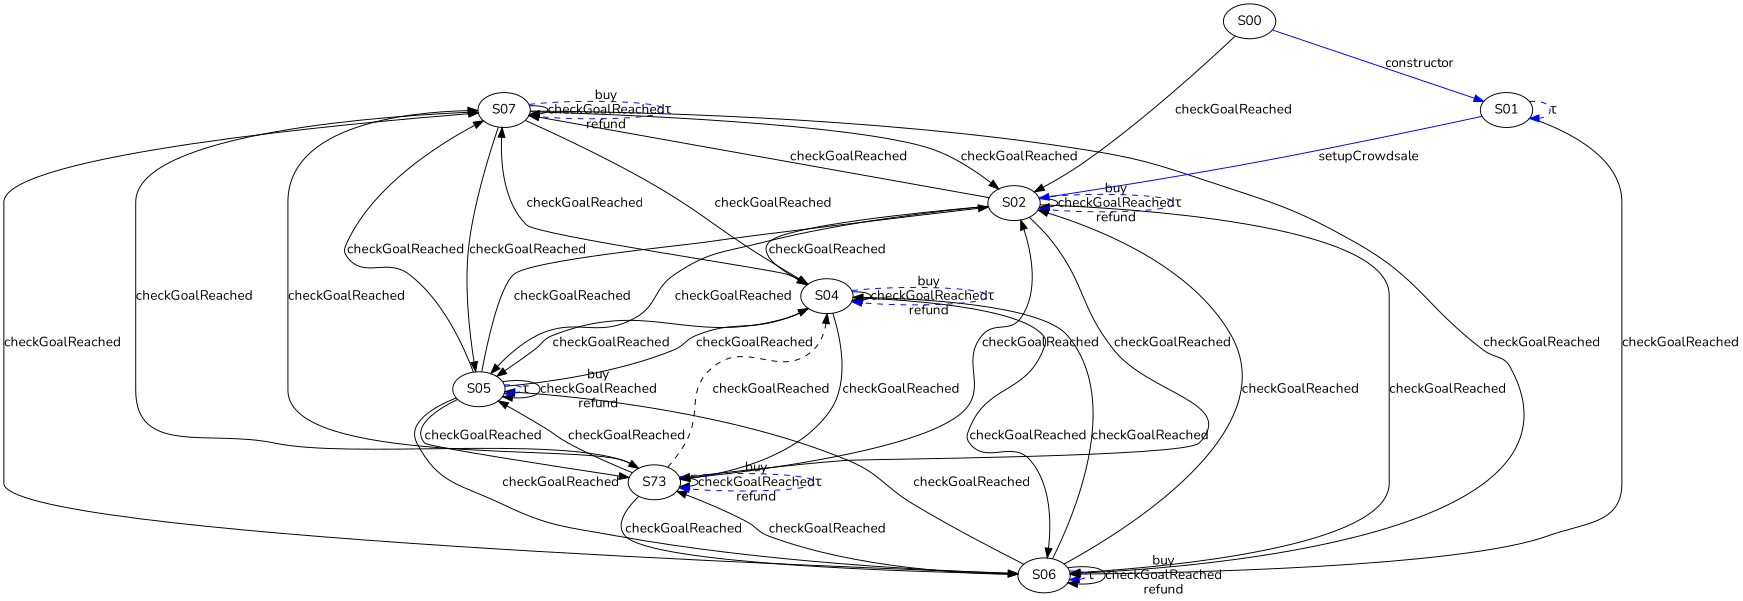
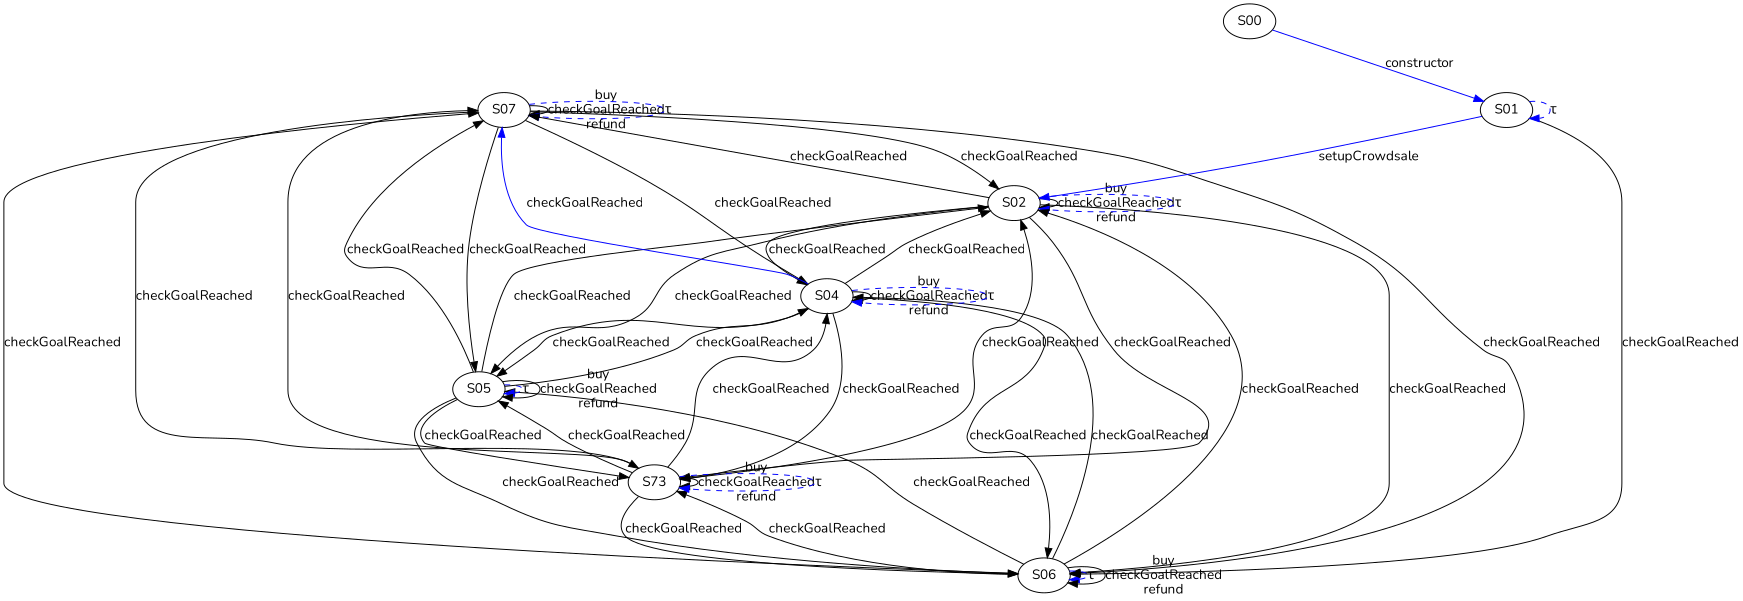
edge "S00" -> "S02": now "S04" -> "S02"
edge "S04" -> "S07": color black -> blue
edge "S73" -> "S04": style dashed -> solid
